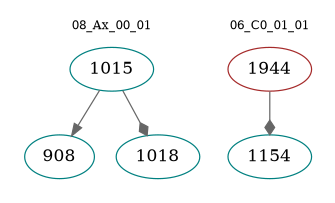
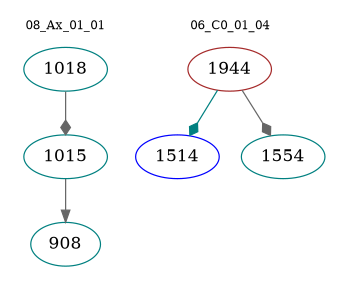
cluster "08_Ax_00_01": label "08_Ax_00_01" -> "08_Ax_01_01"
cluster "06_C0_01_01": label "06_C0_01_01" -> "06_C0_01_04"
edge "1015" -> "1018": reversed
node "1514": added
node "1154": label "1154" -> "1554"
